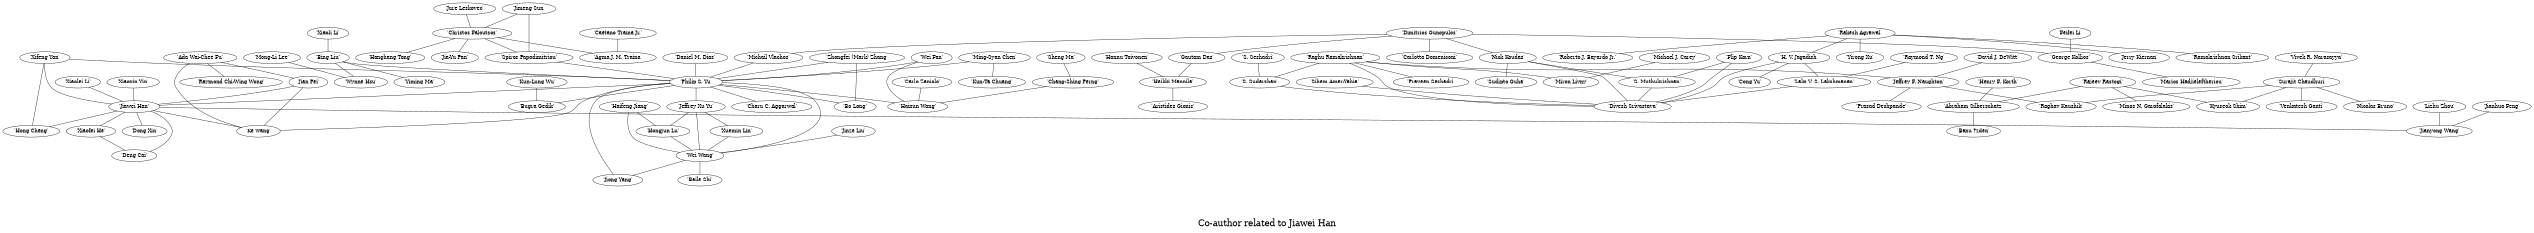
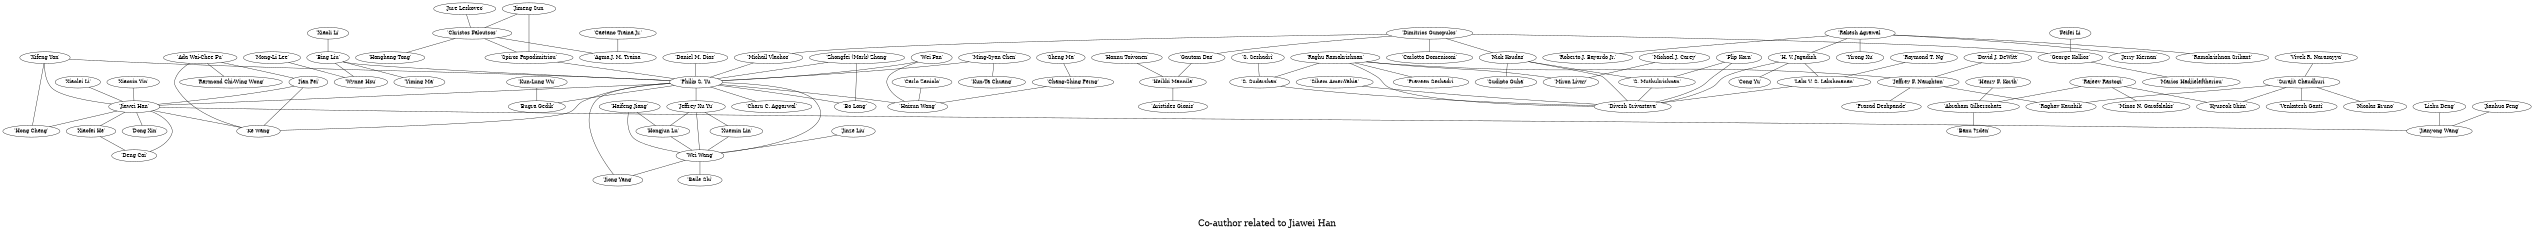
node "'Jia-Yu Pan'": removed
node "'Lizhu Zhou'": label "'Lizhu Zhou'" -> "'Lizhu Deng'"
